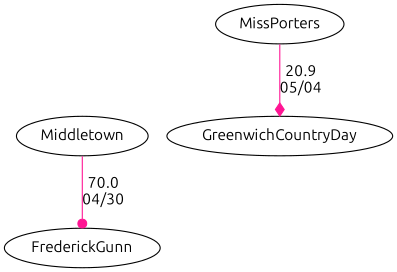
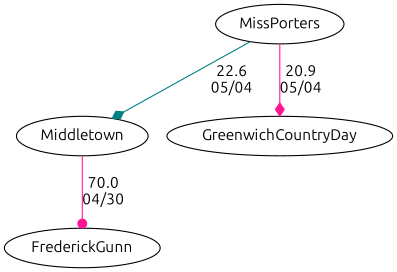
edge "MissPorters" -> "Middletown": added, label "22.6 05/04"
